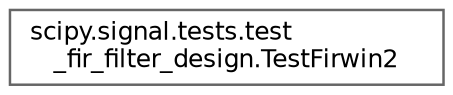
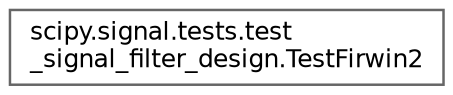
node "scipy.signal.tests.test _fir_filter_design.TestFirwin2": label "scipy.signal.tests.test _fir_filter_design.TestFirwin2" -> "scipy.signal.tests.test _signal_filter_design.TestFirwin2"
